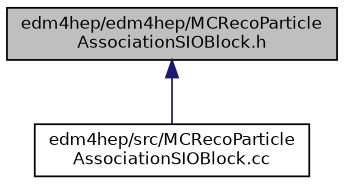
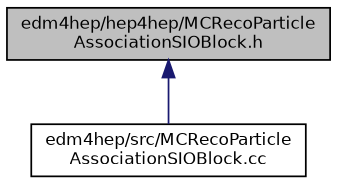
node "edm4hep/edm4hep/MCRecoParticle AssociationSIOBlock.h": label "edm4hep/edm4hep/MCRecoParticle AssociationSIOBlock.h" -> "edm4hep/hep4hep/MCRecoParticle AssociationSIOBlock.h"
